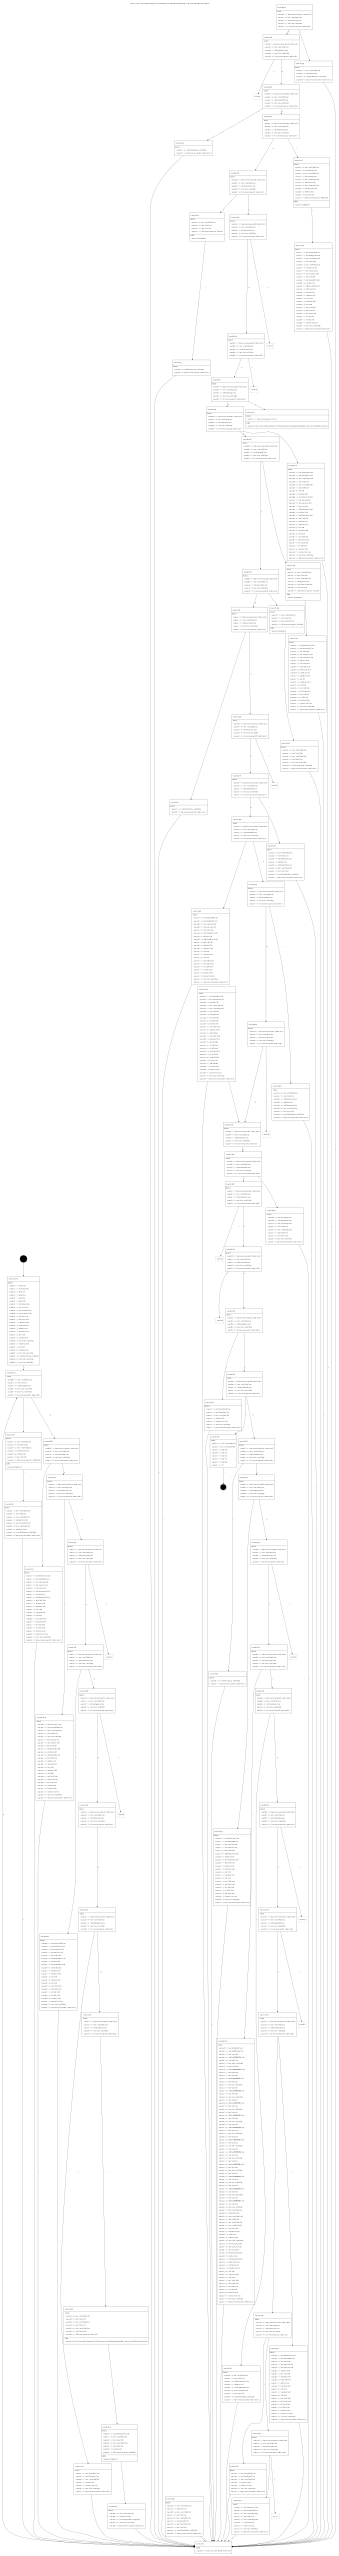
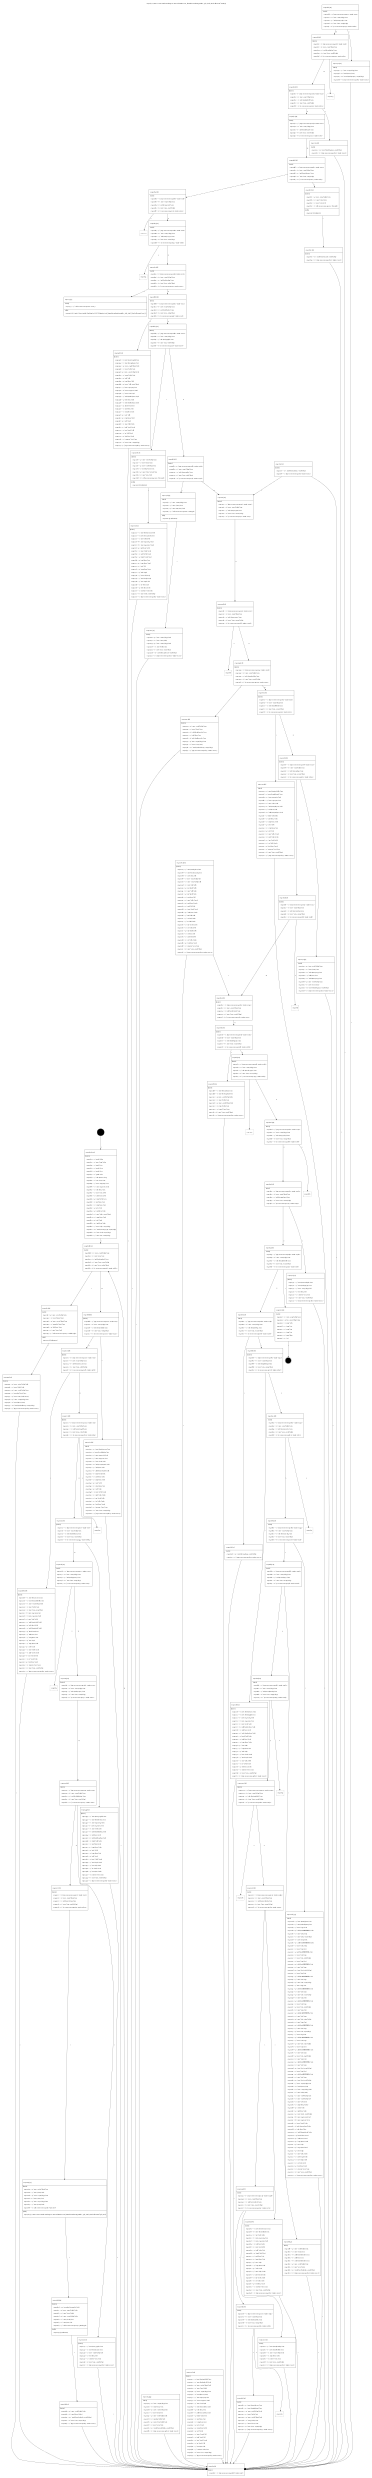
node "0x402325 [50]": removed
edge "0x401e11 [28]" -> "0x4027ee [15]": reversed
